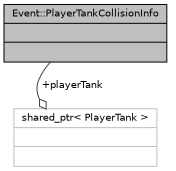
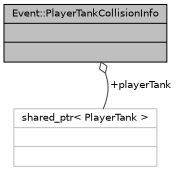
edge "Event::PlayerTankCollisionInfo" -> "shared_ptr< PlayerTank >": reversed
